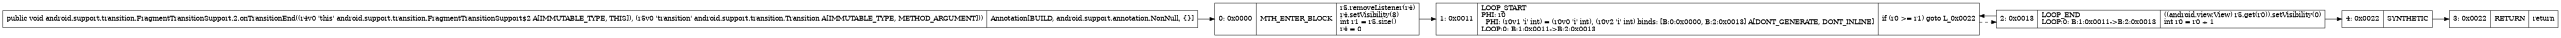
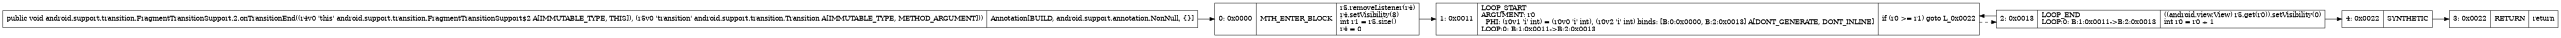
node "1: 0x0011": text "PHI: r0" -> "ARGUMENT: r0"
